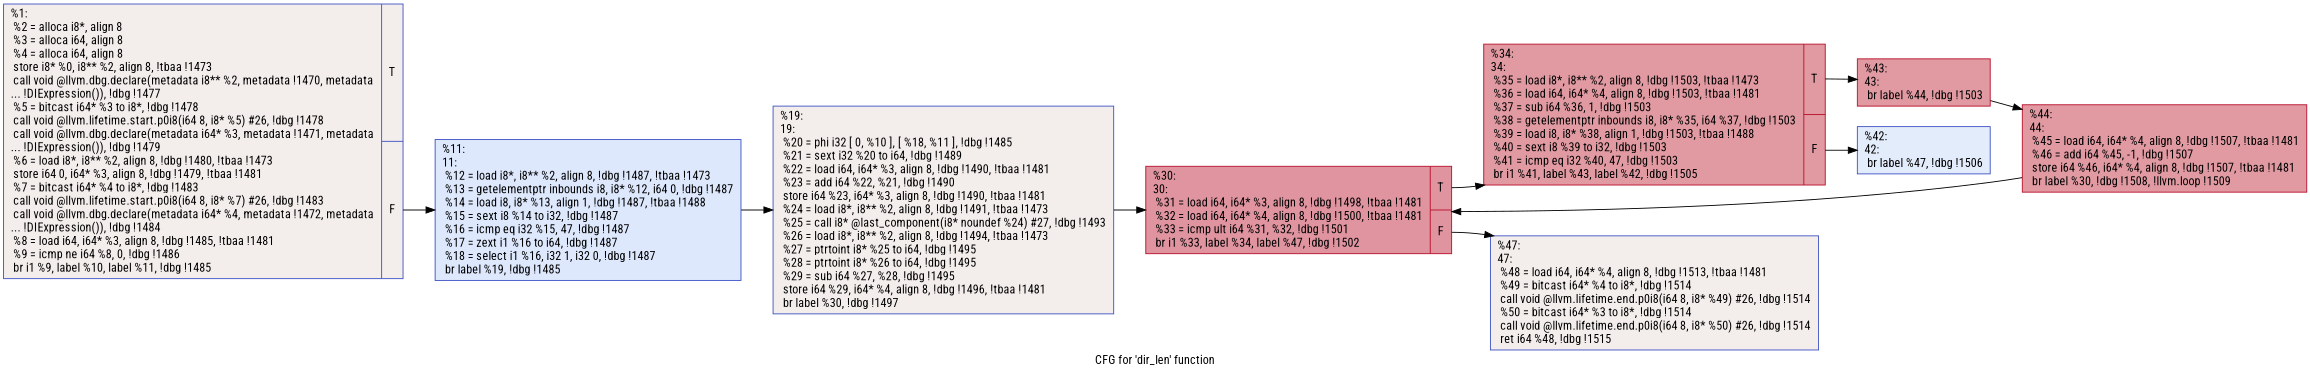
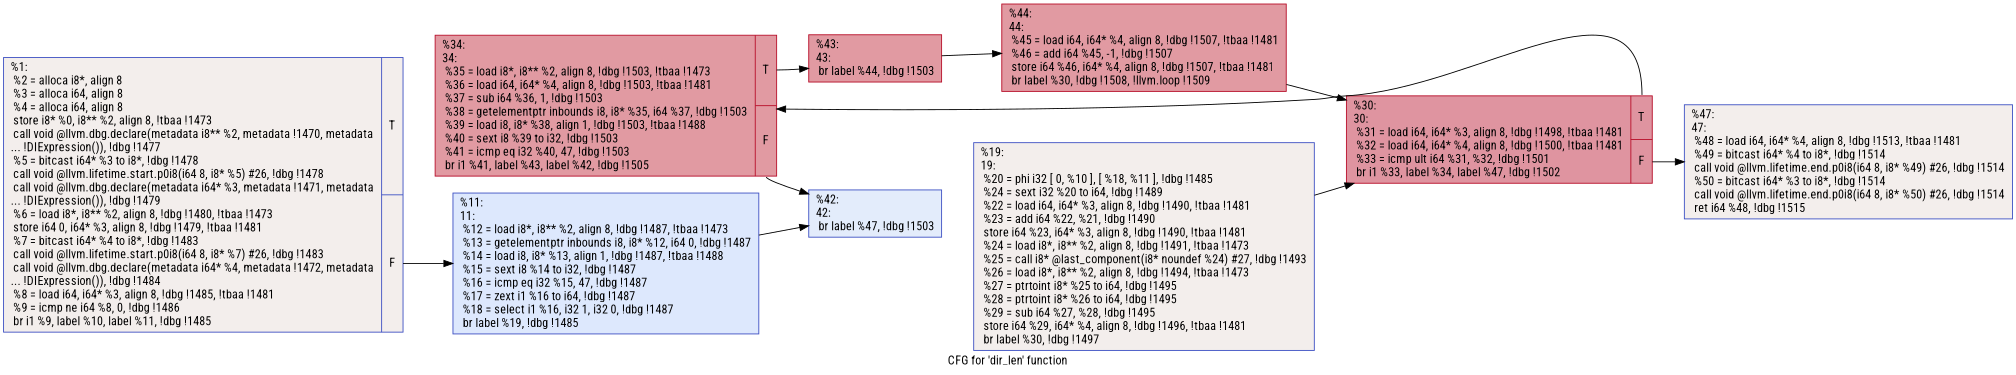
node "%19:": text "%21 = sext i32 %20 to i64, !dbg !1489" -> "%24 = sext i32 %20 to i64, !dbg !1489"
node "%42:": text "br label %47, !dbg !1506" -> "br label %47, !dbg !1503"
edge "%11:" -> "%19:": now "%11:" -> "%42:"
